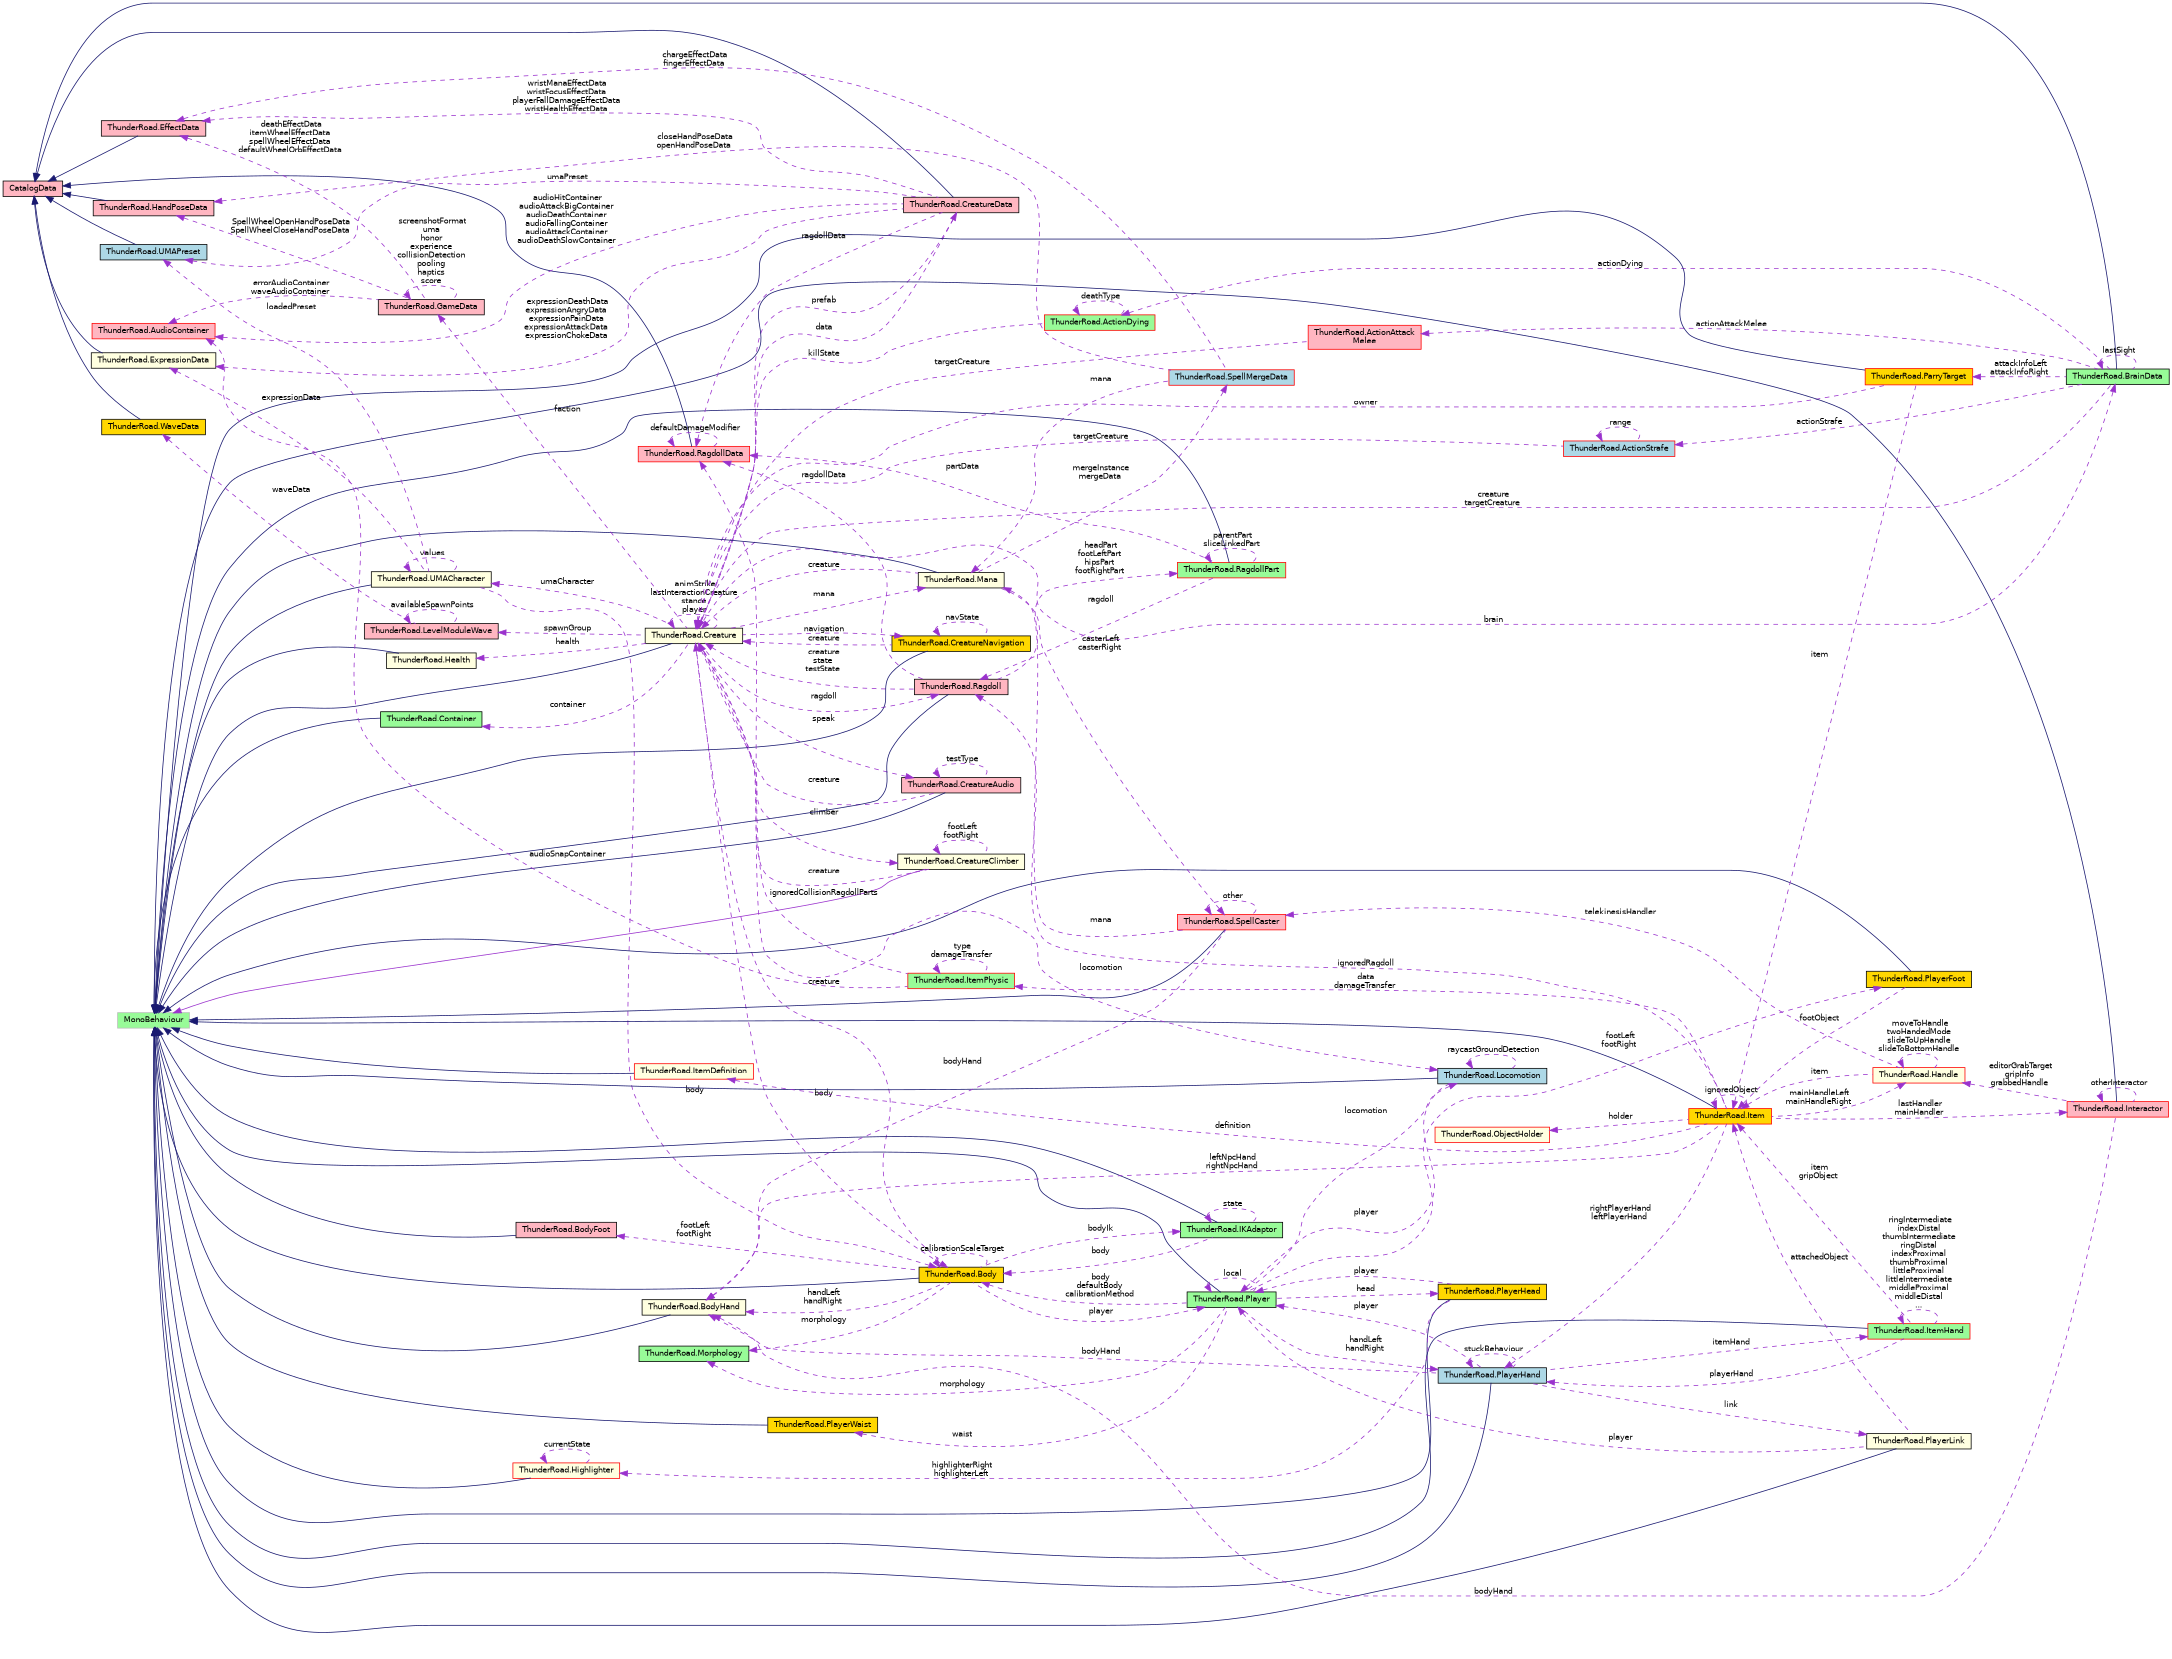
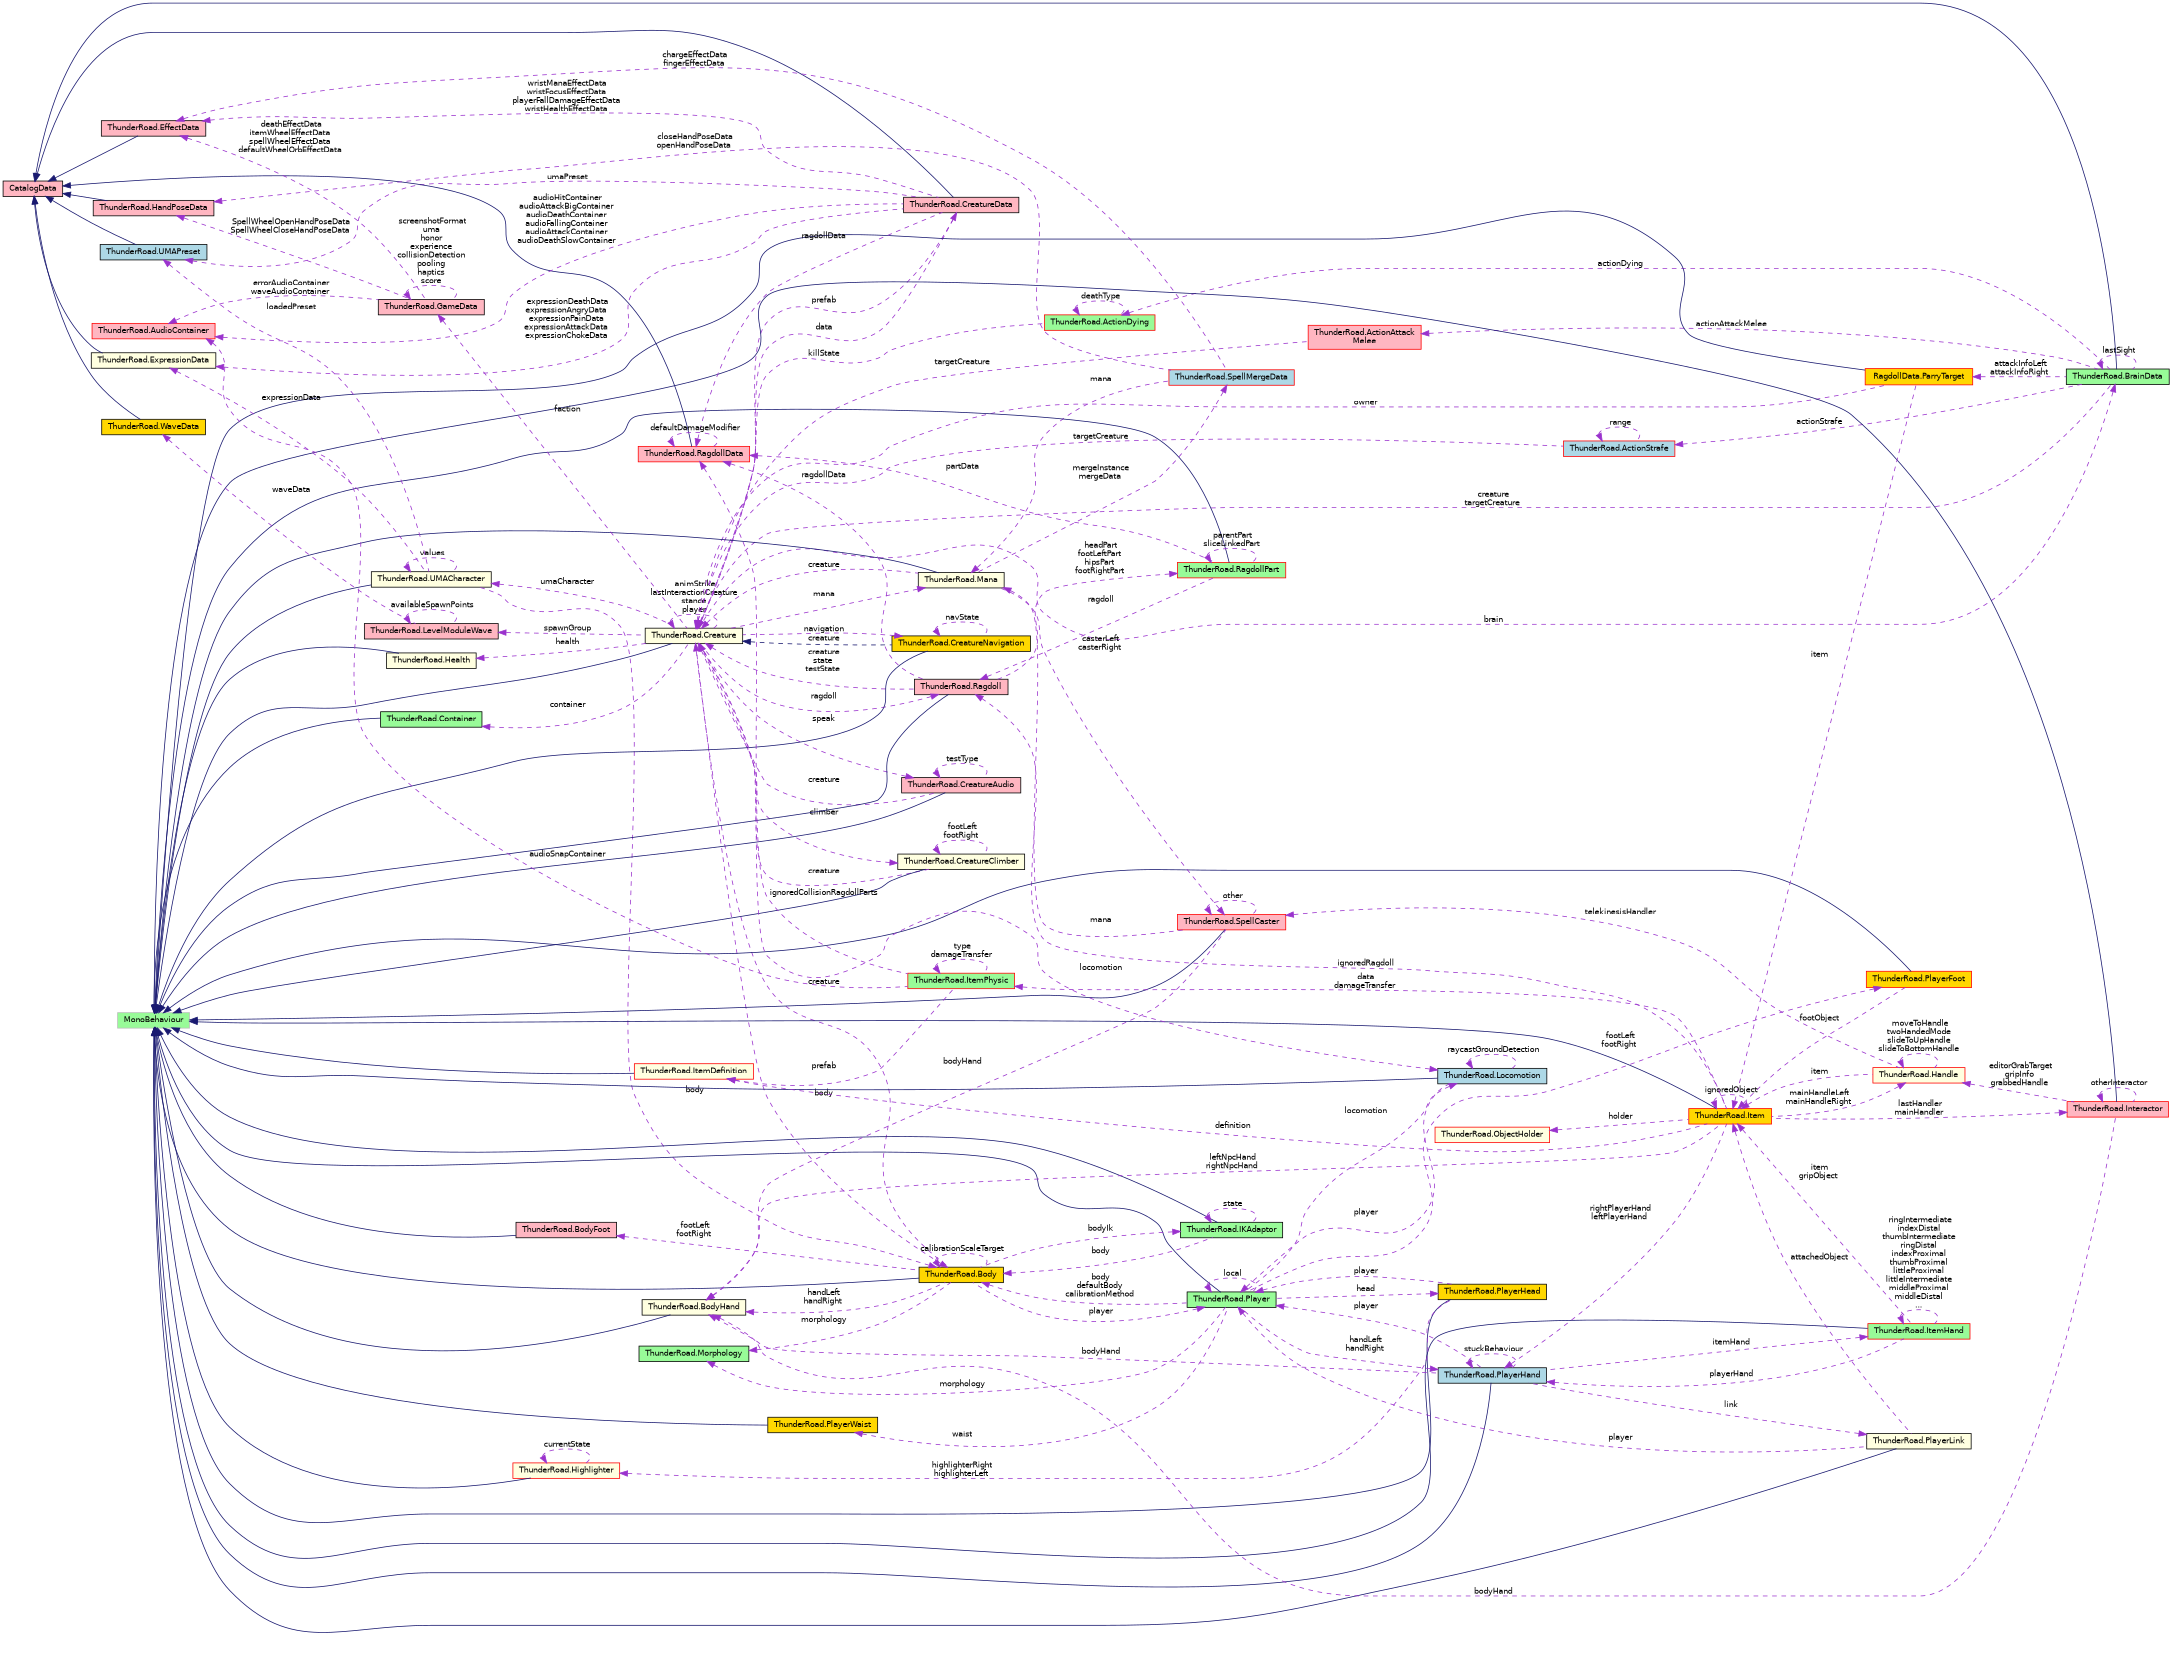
node "ThunderRoad.ParryTarget": label "ThunderRoad.ParryTarget" -> "RagdollData.ParryTarget"
edge "ThunderRoad.CreatureNavigation" -> "ThunderRoad.Creature": color darkorchid3 -> midnightblue
edge "ThunderRoad.CreatureClimber" -> "MonoBehaviour": color darkorchid3 -> midnightblue
node "ThunderRoad.PlayerFoot": color black -> red
edge "ThunderRoad.ItemPhysic" -> "ThunderRoad.ItemDefinition": added, label "prefab"
